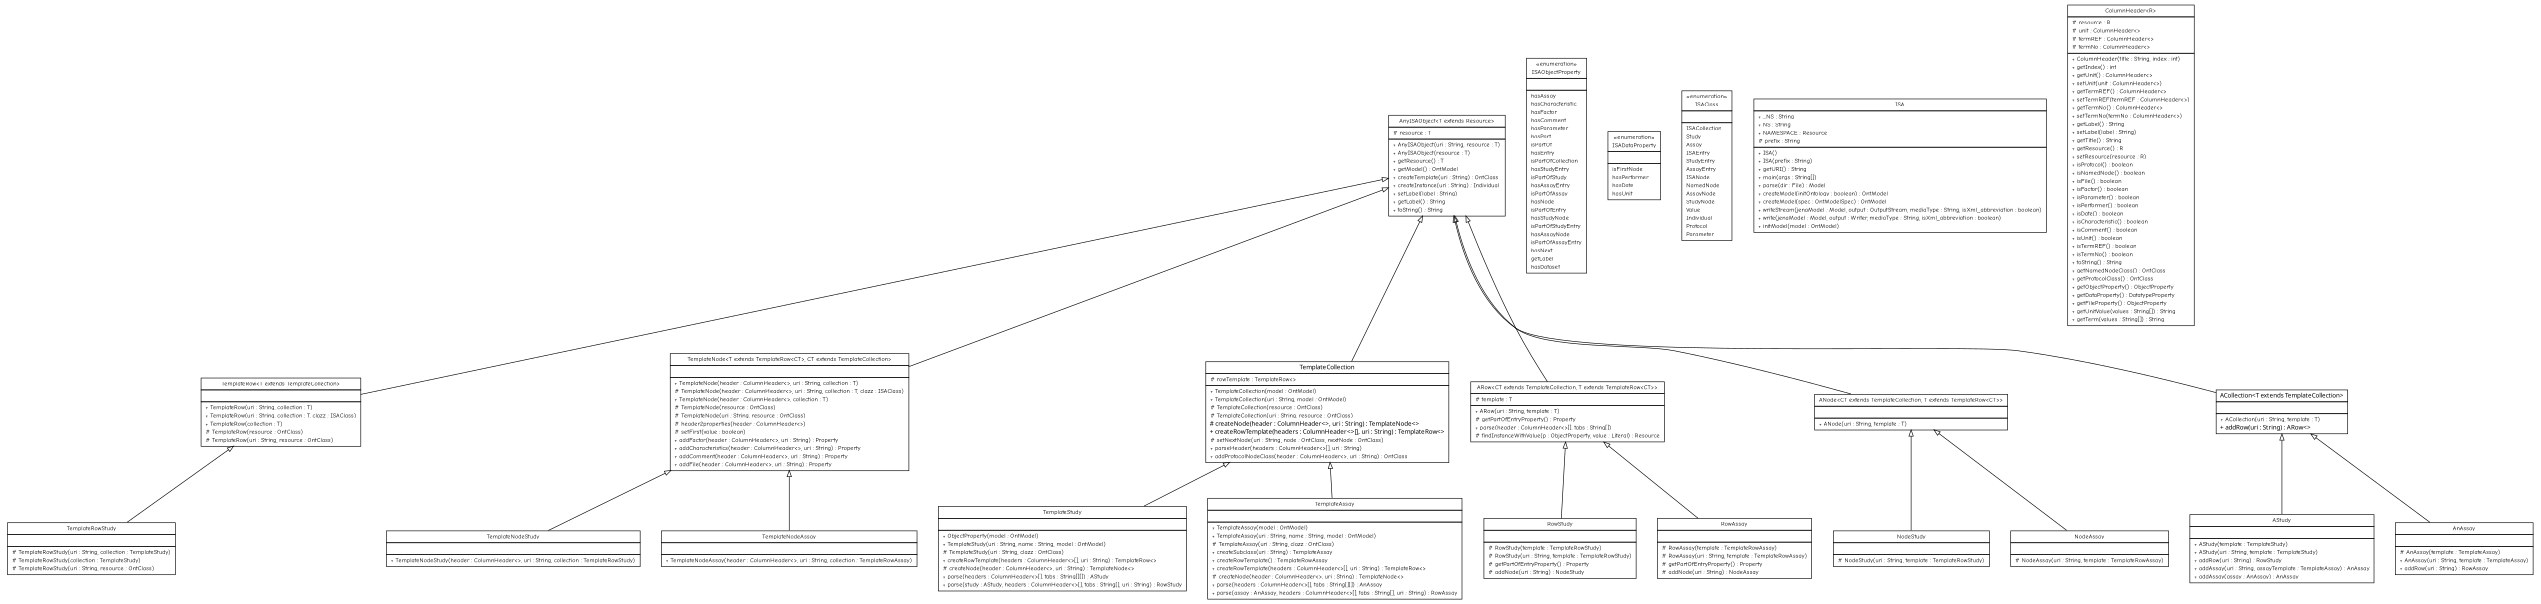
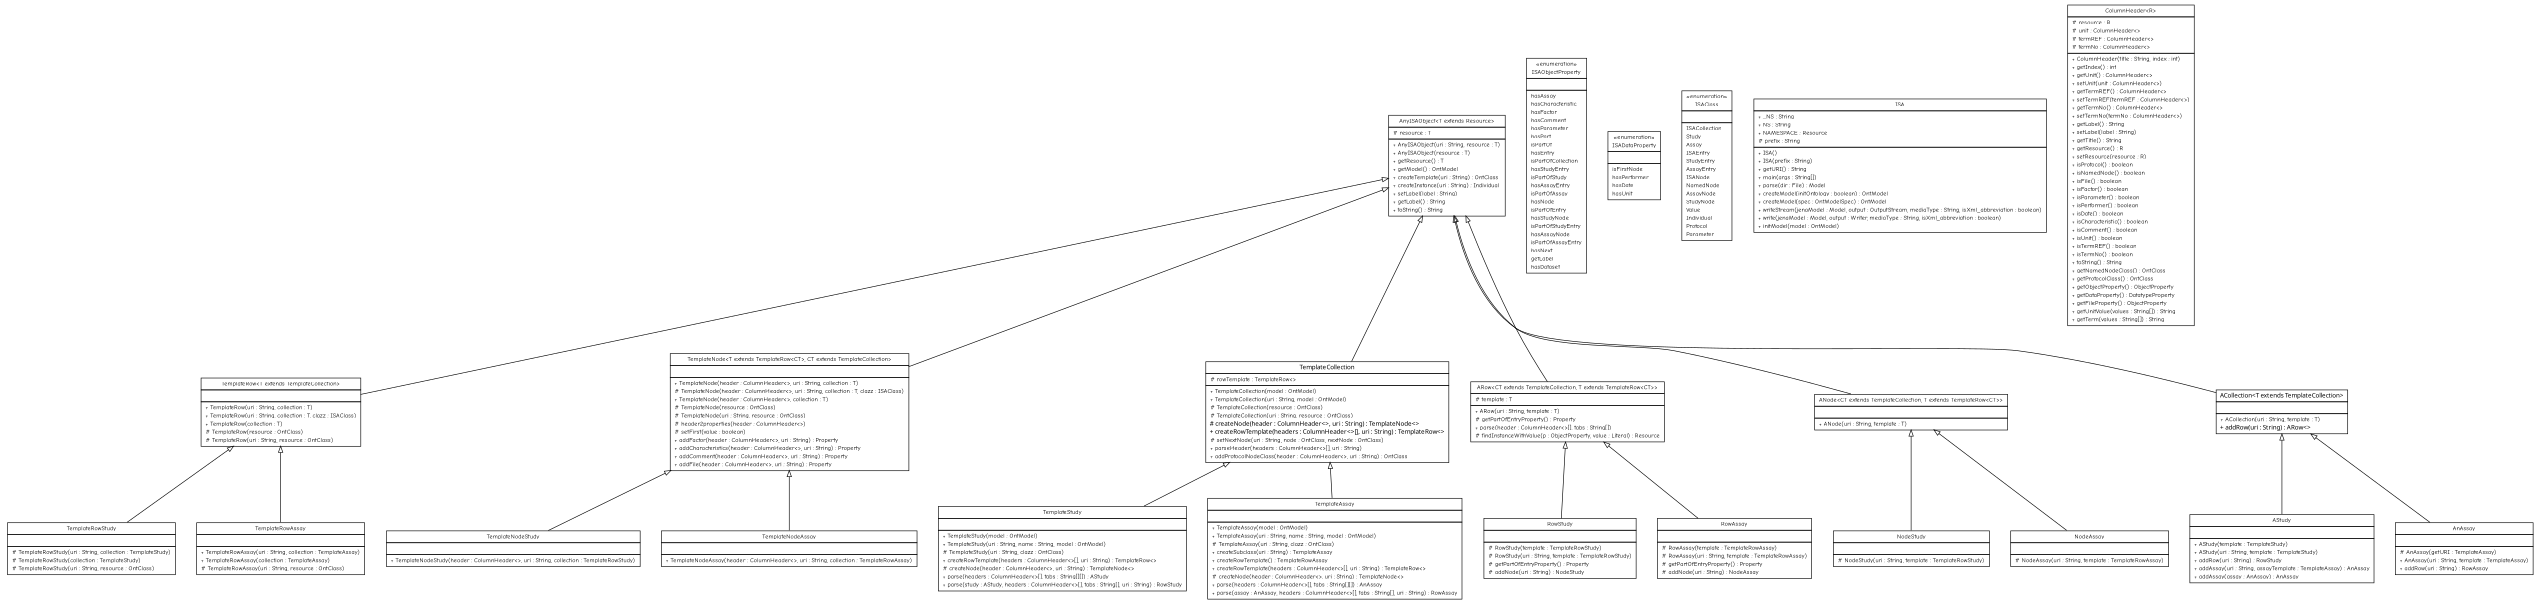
node "TemplateStudy": text "+ ObjectProperty(model : OntModel)" -> "+ TemplateStudy(model : OntModel)"
node "TemplateRowAssay": added
node "AnAssay": text "# AnAssay(template : TemplateAssay)" -> "# AnAssay(getURI : TemplateAssay)"
